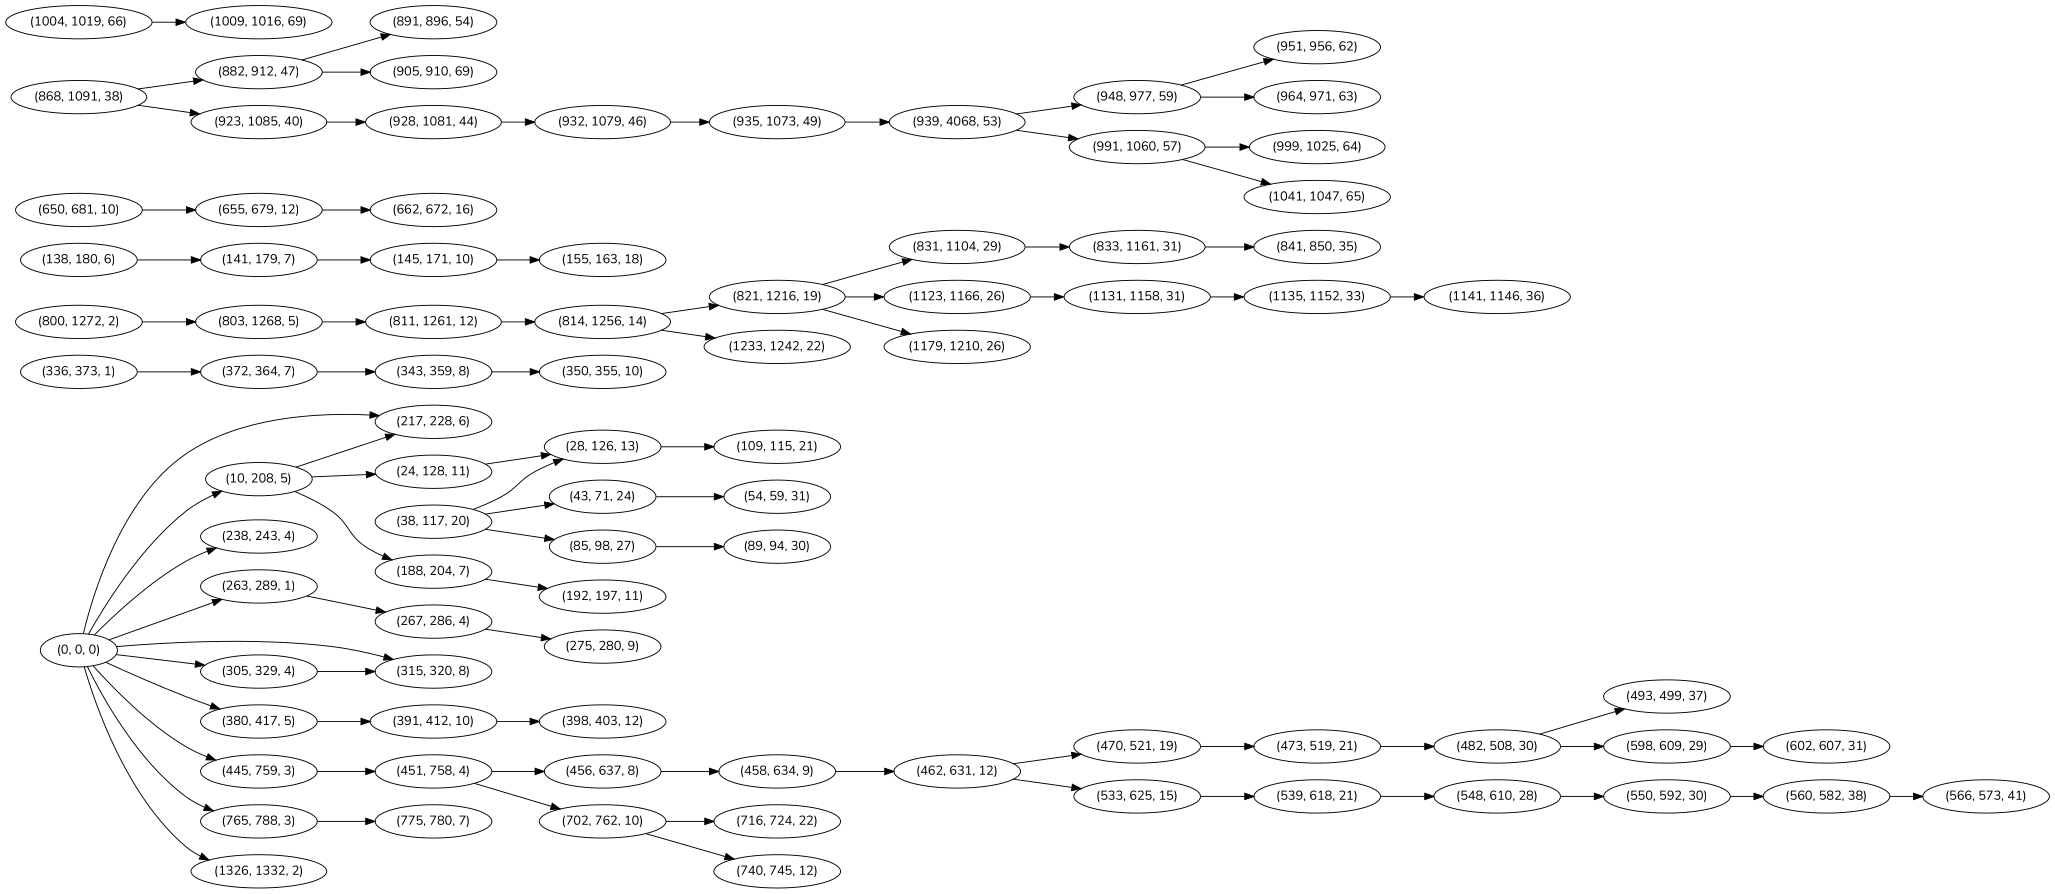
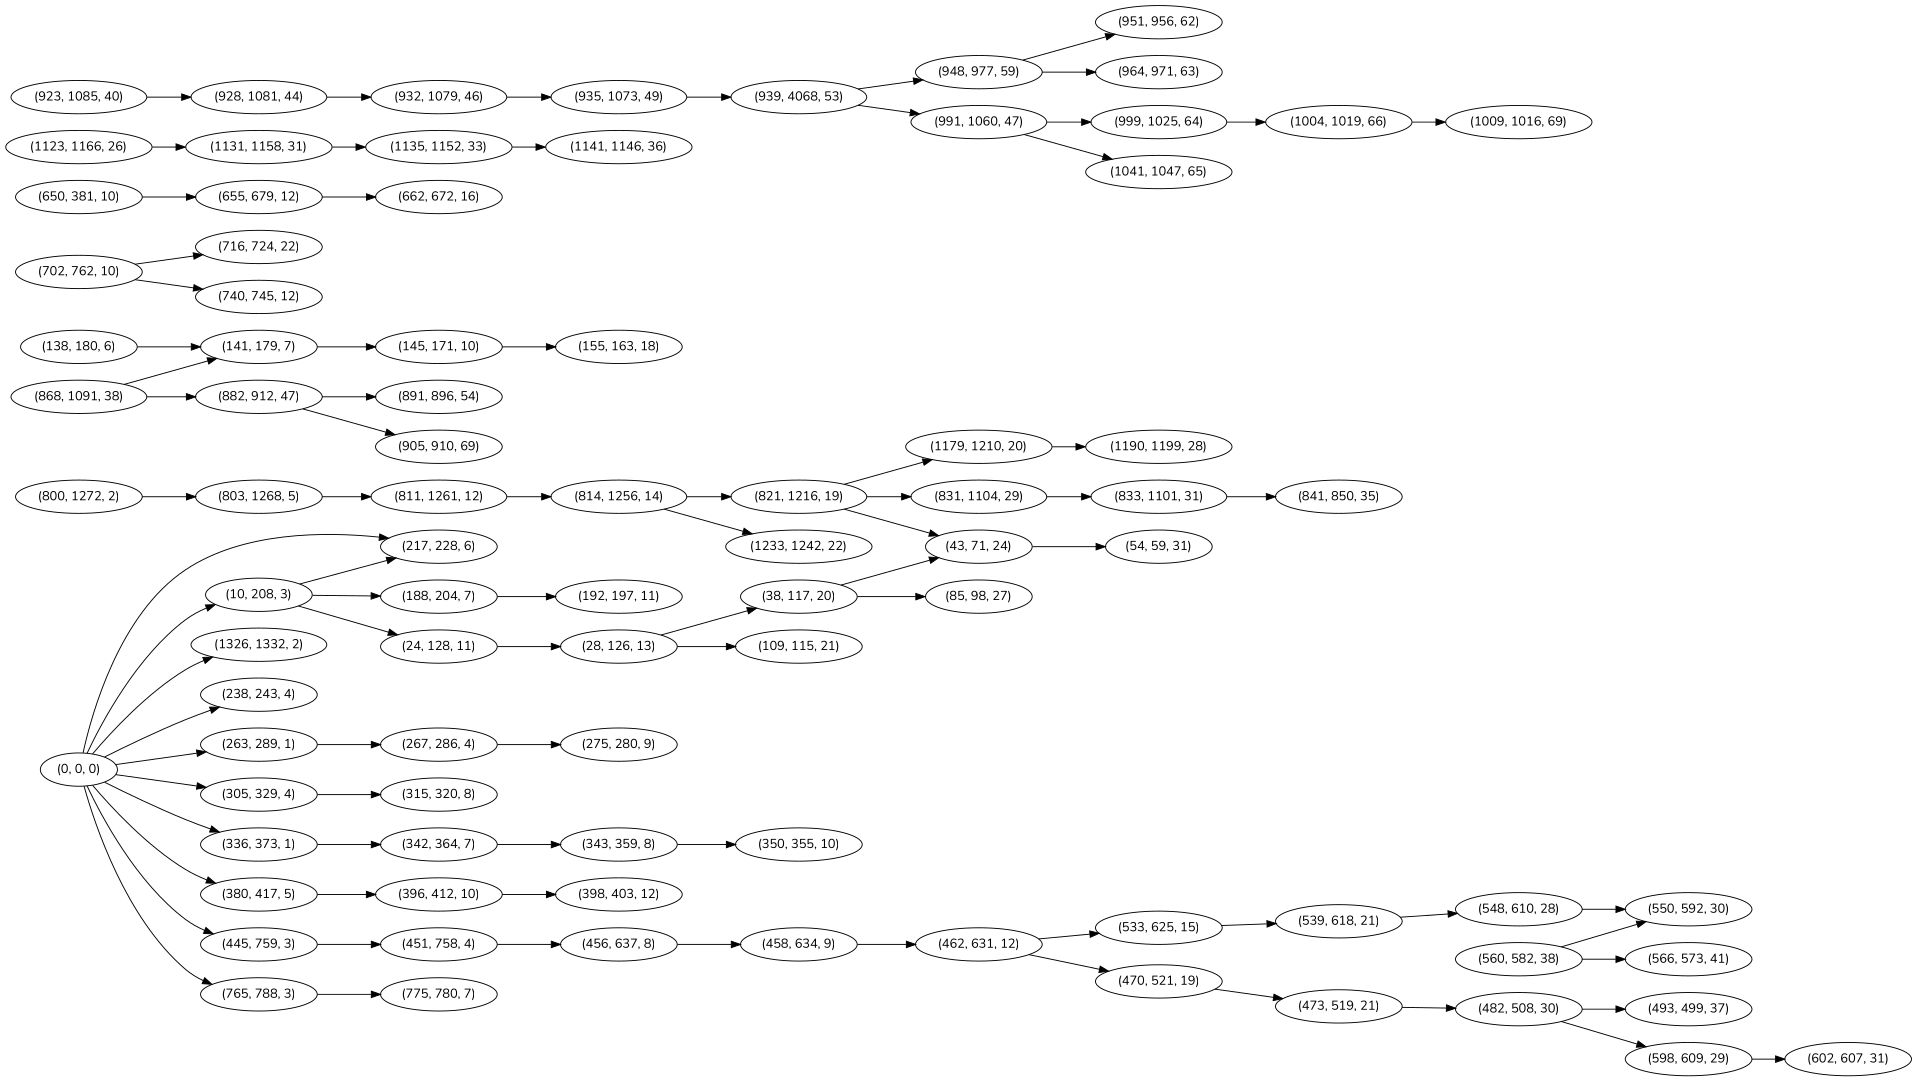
edge "(868, 1091, 38)" -> "(923, 1085, 40)": now "(868, 1091, 38)" -> "(141, 179, 7)"
edge "(999, 1025, 64)" -> "(1004, 1019, 66)": added
node "(991, 1060, 57)": label "(991, 1060, 57)" -> "(991, 1060, 47)"
node "(650, 681, 10)": label "(650, 681, 10)" -> "(650, 381, 10)"
node "(833, 1161, 31)": label "(833, 1161, 31)" -> "(833, 1101, 31)"
edge "(821, 1216, 19)" -> "(1123, 1166, 26)": now "(821, 1216, 19)" -> "(43, 71, 24)"
node "(1179, 1210, 26)": label "(1179, 1210, 26)" -> "(1179, 1210, 20)"
node "(372, 364, 7)": label "(372, 364, 7)" -> "(342, 364, 7)"
node "(1190, 1199, 28)": added
node "(10, 208, 5)": label "(10, 208, 5)" -> "(10, 208, 3)"
edge "(38, 117, 20)" -> "(28, 126, 13)": reversed
node "(89, 94, 30)": removed
edge "(0, 0, 0)" -> "(315, 320, 8)": now "(0, 0, 0)" -> "(336, 373, 1)"
node "(391, 412, 10)": label "(391, 412, 10)" -> "(396, 412, 10)"
edge "(451, 758, 4)" -> "(702, 762, 10)": removed
edge "(550, 592, 30)" -> "(560, 582, 38)": reversed
